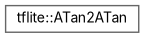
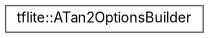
node "tflite::ATan2ATan": label "tflite::ATan2ATan" -> "tflite::ATan2OptionsBuilder"
